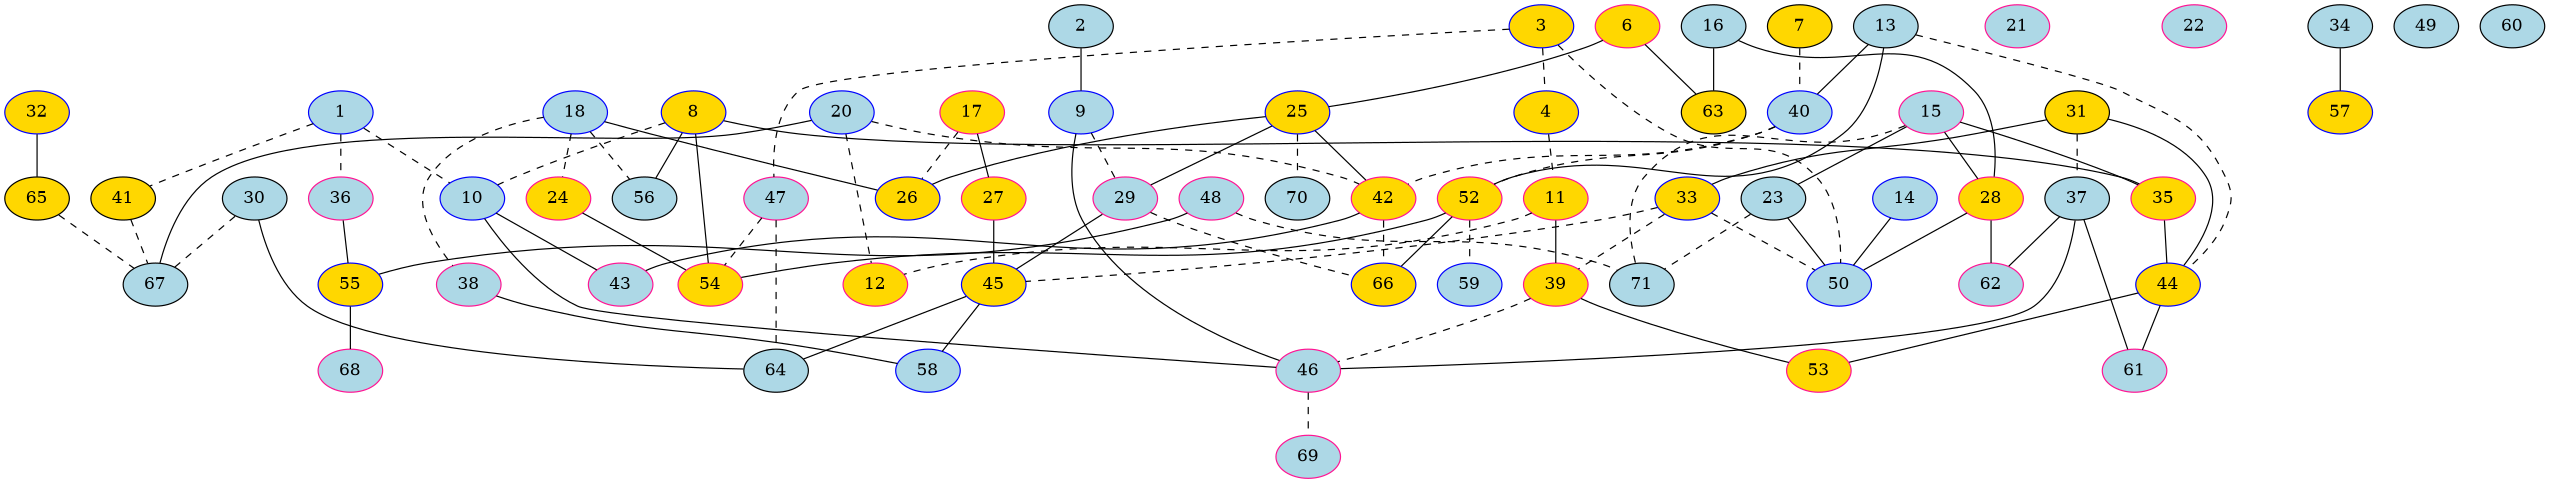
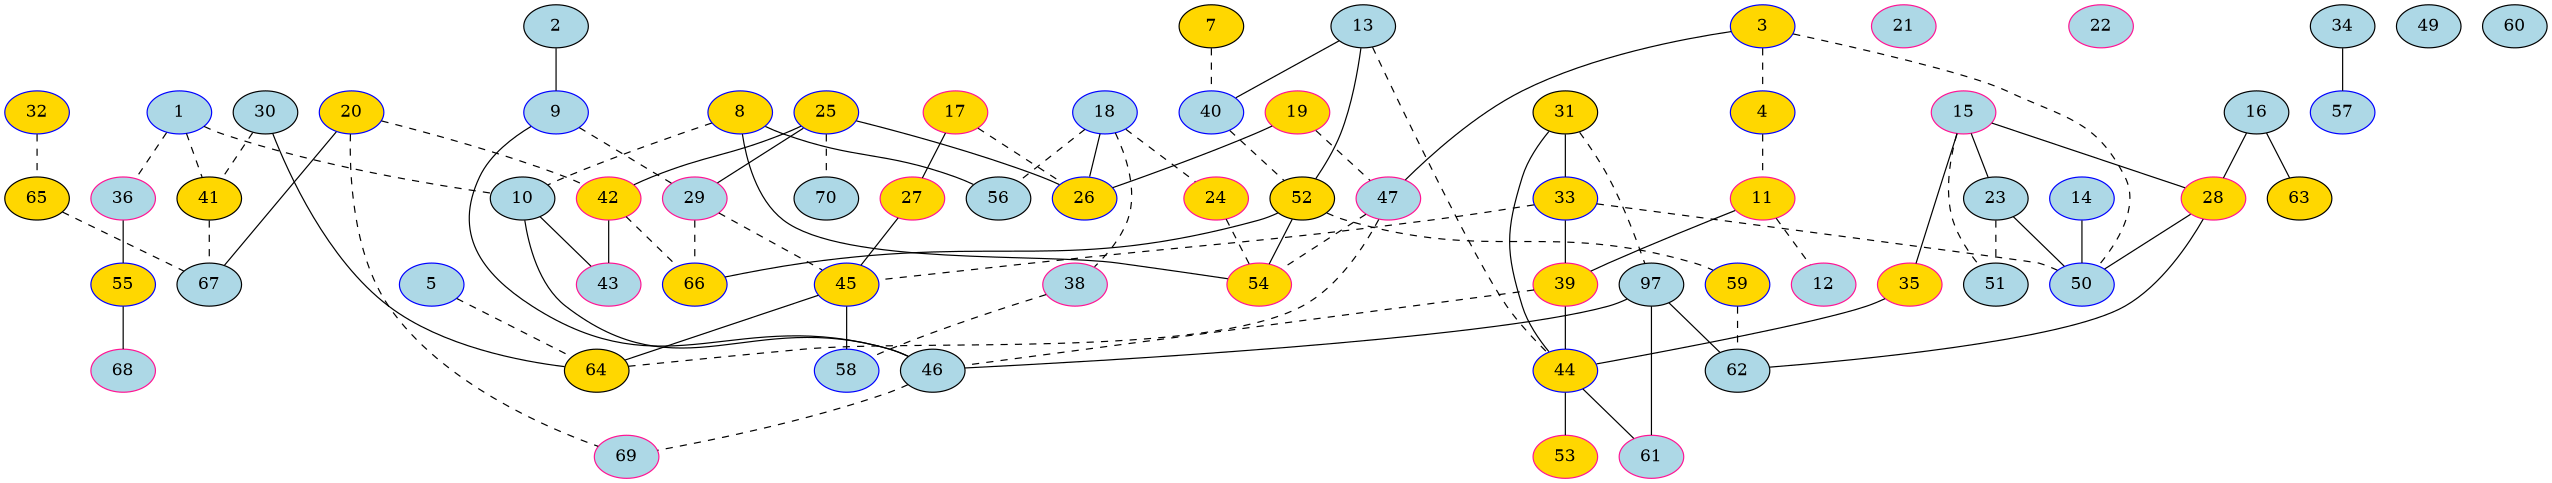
node "6": removed
edge "3" -- "47": style dashed -> solid
node "20": fillcolor lightblue -> gold
node "19": added
node "57": fillcolor gold -> lightblue
edge "8" -- "35": removed
edge "32" -- "65": style solid -> dashed
edge "40" -- "42": removed
edge "20" -- "12": now "20" -- "69"
node "10": color blue -> black
node "48": removed
node "52": color deeppink -> black
node "37": label "37" -> "97"
edge "29" -- "45": style solid -> dashed
edge "24" -- "54": style solid -> dashed
edge "30" -- "67": now "30" -- "41"
edge "33" -- "39": style dashed -> solid
node "5": added
node "12": fillcolor gold -> lightblue
node "59": fillcolor lightblue -> gold
node "71": label "71" -> "51"
node "62": color deeppink -> black
edge "59" -- "62": added
edge "38" -- "58": style solid -> dashed
edge "39" -- "53": now "39" -- "44"
node "64": fillcolor lightblue -> gold
node "46": color deeppink -> black
